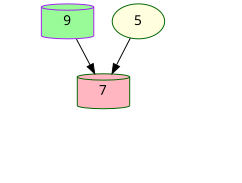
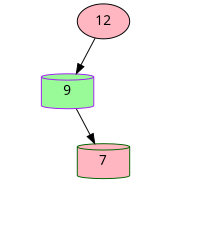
node "12": added
node "5": removed
